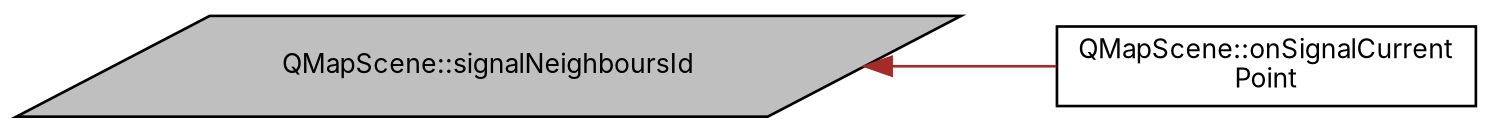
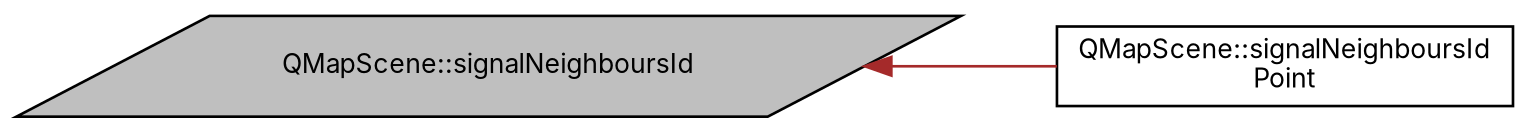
node "QMapScene::onSignalCurrent Point": label "QMapScene::onSignalCurrent Point" -> "QMapScene::signalNeighboursId Point"
